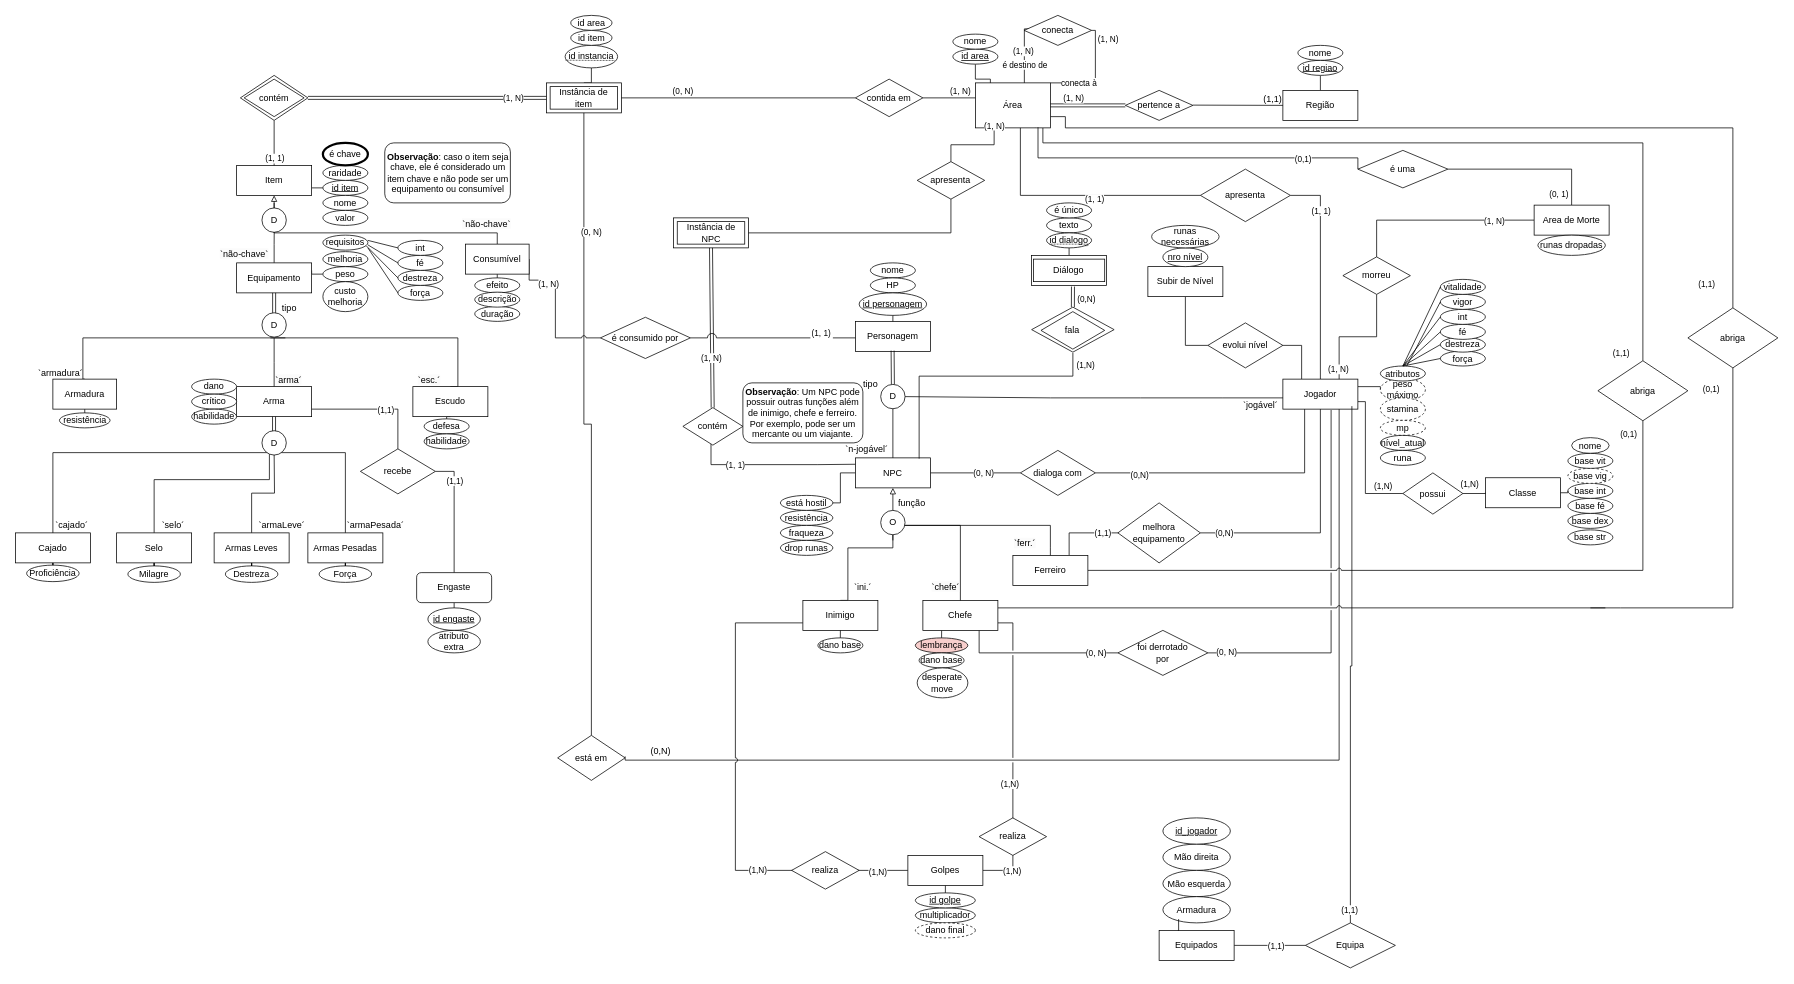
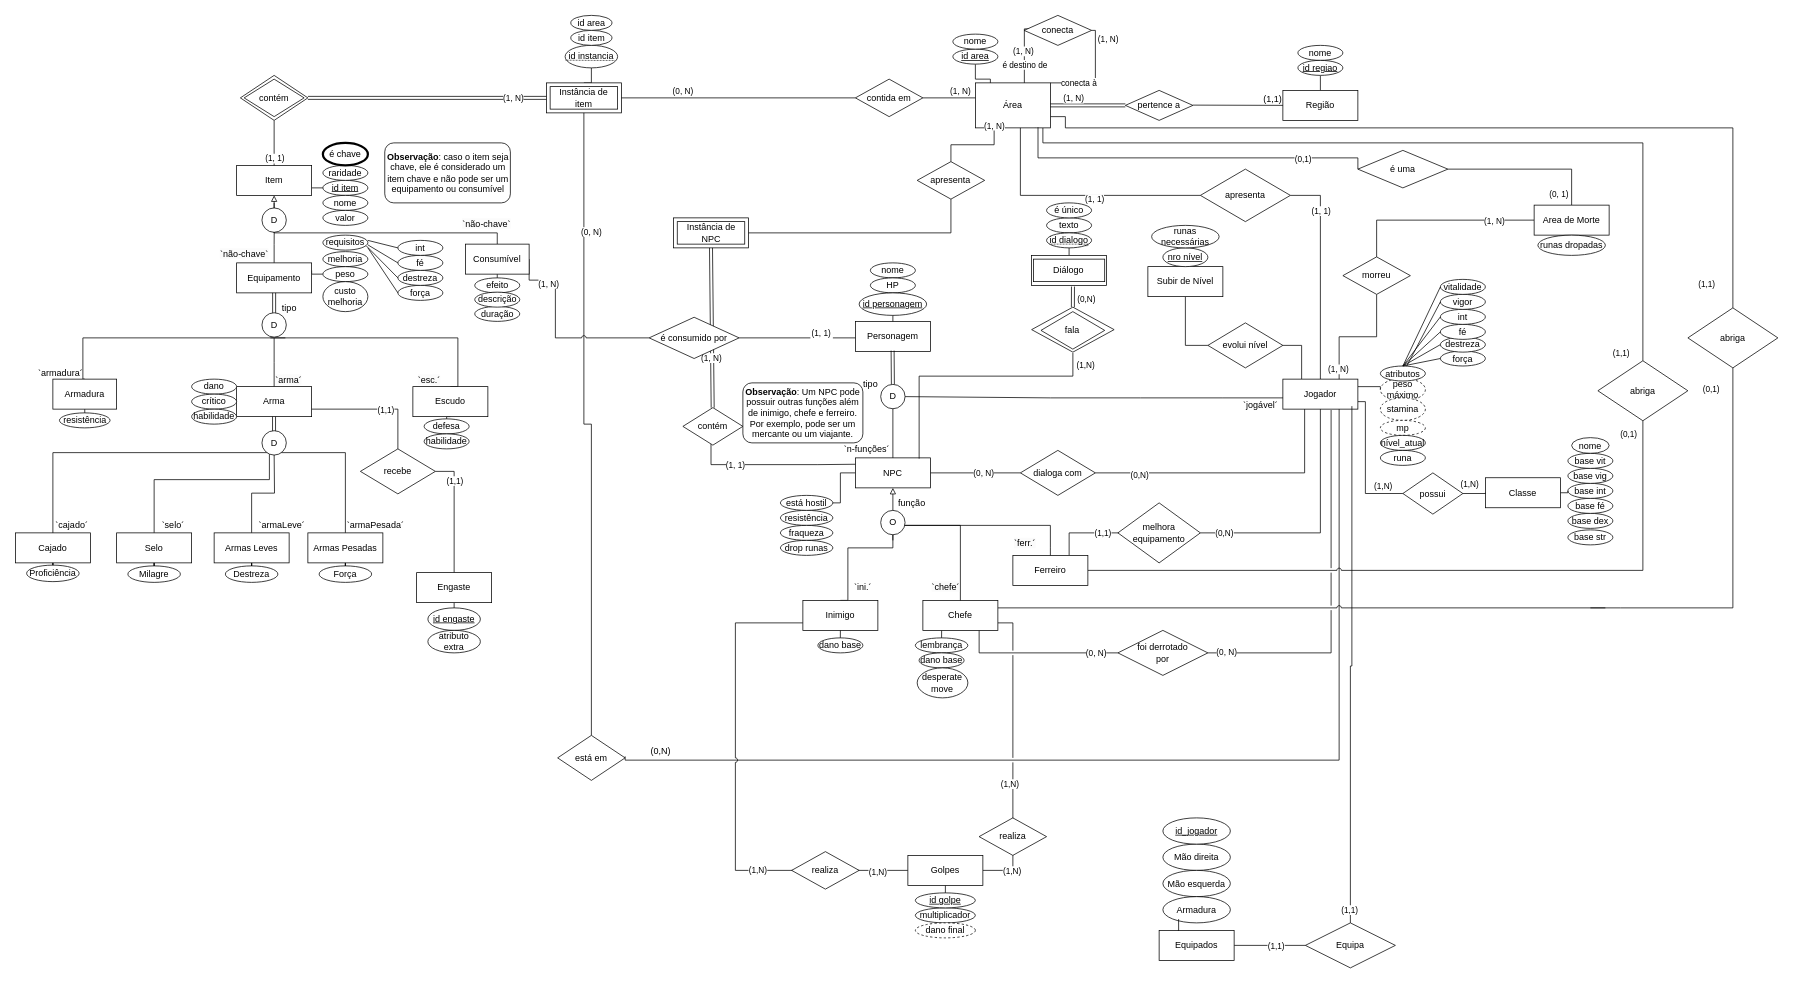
node "é consumido por": moved (645, 338) -> (694, 338)
node "`n-jogável´": label "`n-jogável´" -> "`n-funções´"
node "base vig": style dashed -> solid
node "Engaste": shape rounded rectangle -> rectangle
node "lembrança": fillcolor #f8cecc -> #ffffff
